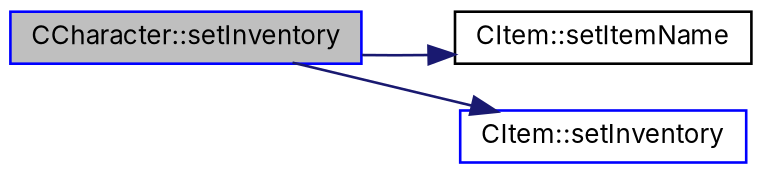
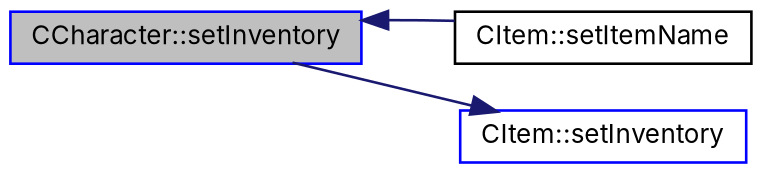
edge "CCharacter::setInventory" -> "CItem::setItemName": reversed
